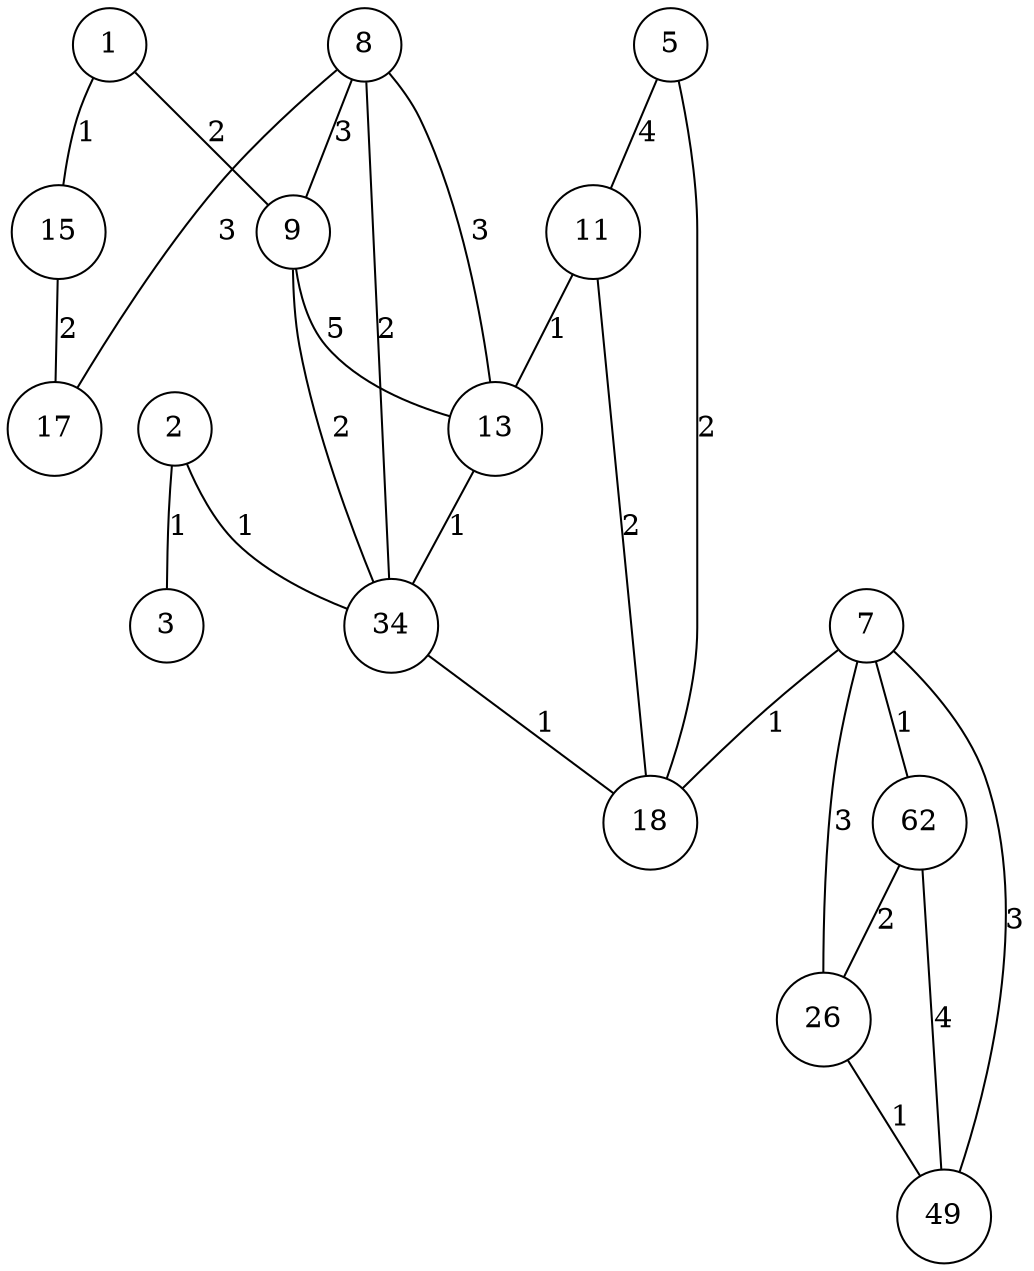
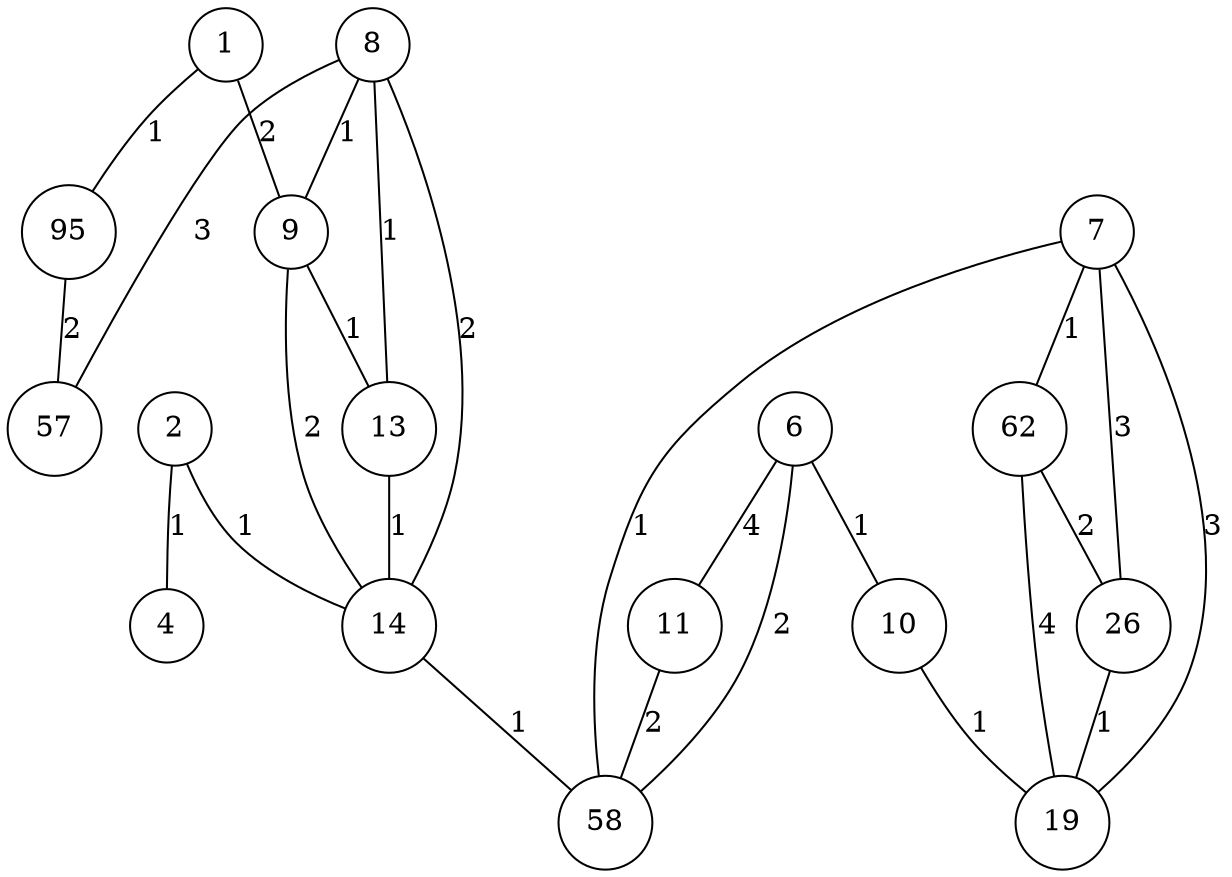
node "5": label "5" -> "6"
edge "8" -- "9": label "3" -> "1"
node "15": label "15" -> "95"
edge "8" -- "13": label "3" -> "1"
edge "9" -- "13": label "5" -> "1"
edge "11" -- "13": removed, label "1"
node "17": label "17" -> "57"
node "3": label "3" -> "4"
node "34": label "34" -> "14"
node "10": added
node "18": label "18" -> "58"
node "49": label "49" -> "19"
